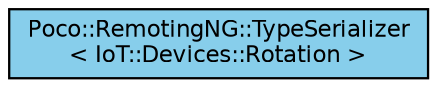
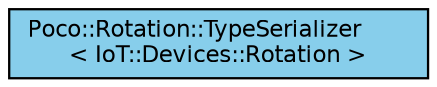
node "Poco::RemotingNG::TypeSerializer < IoT::Devices::Rotation >": label "Poco::RemotingNG::TypeSerializer < IoT::Devices::Rotation >" -> "Poco::Rotation::TypeSerializer < IoT::Devices::Rotation >"
